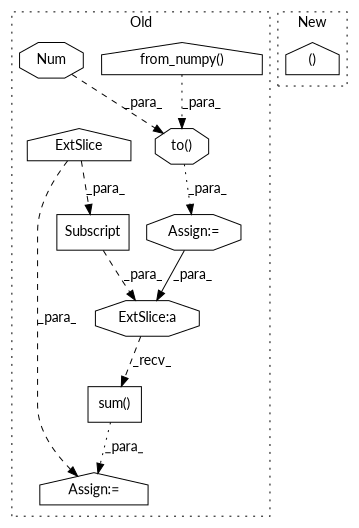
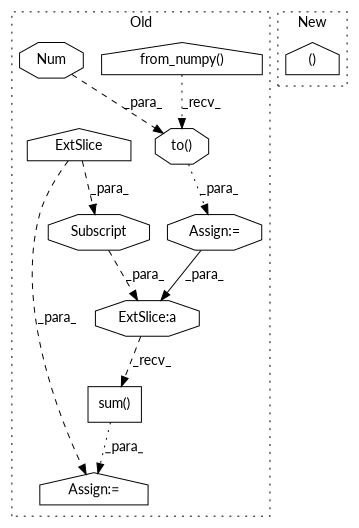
edge "from_numpy()" -> "to()": label "_para_" -> "_recv_"
node "Subscript": shape box -> octagon
